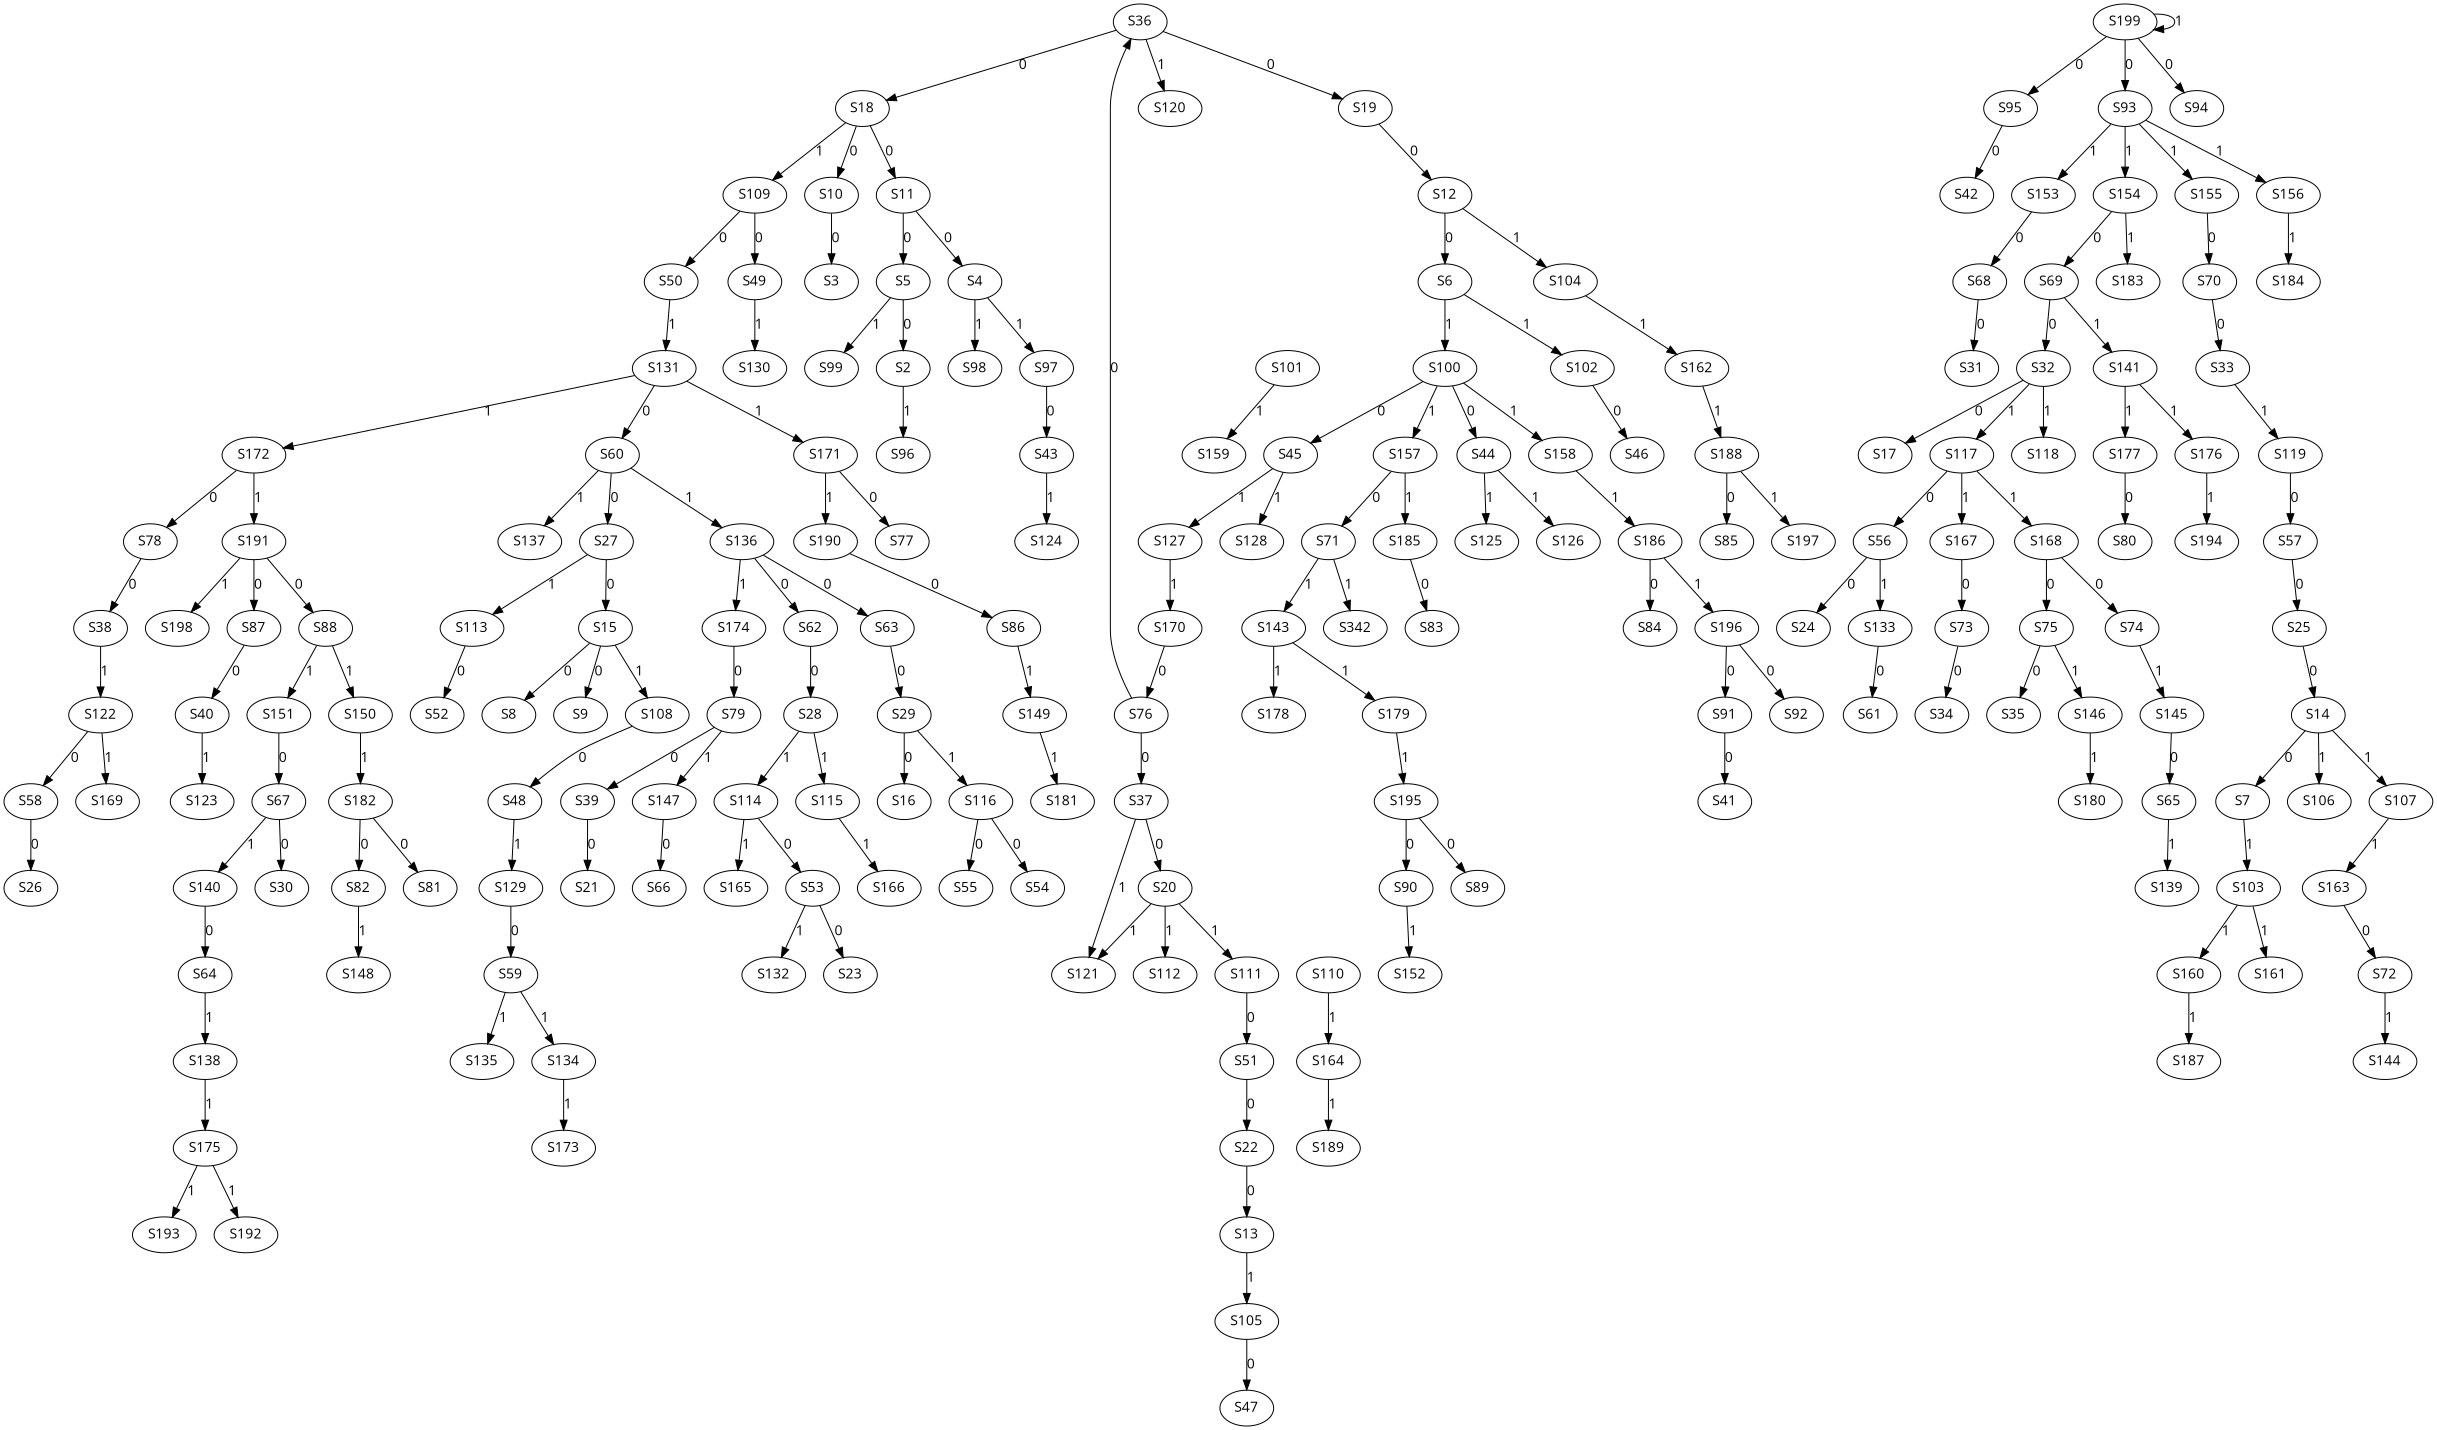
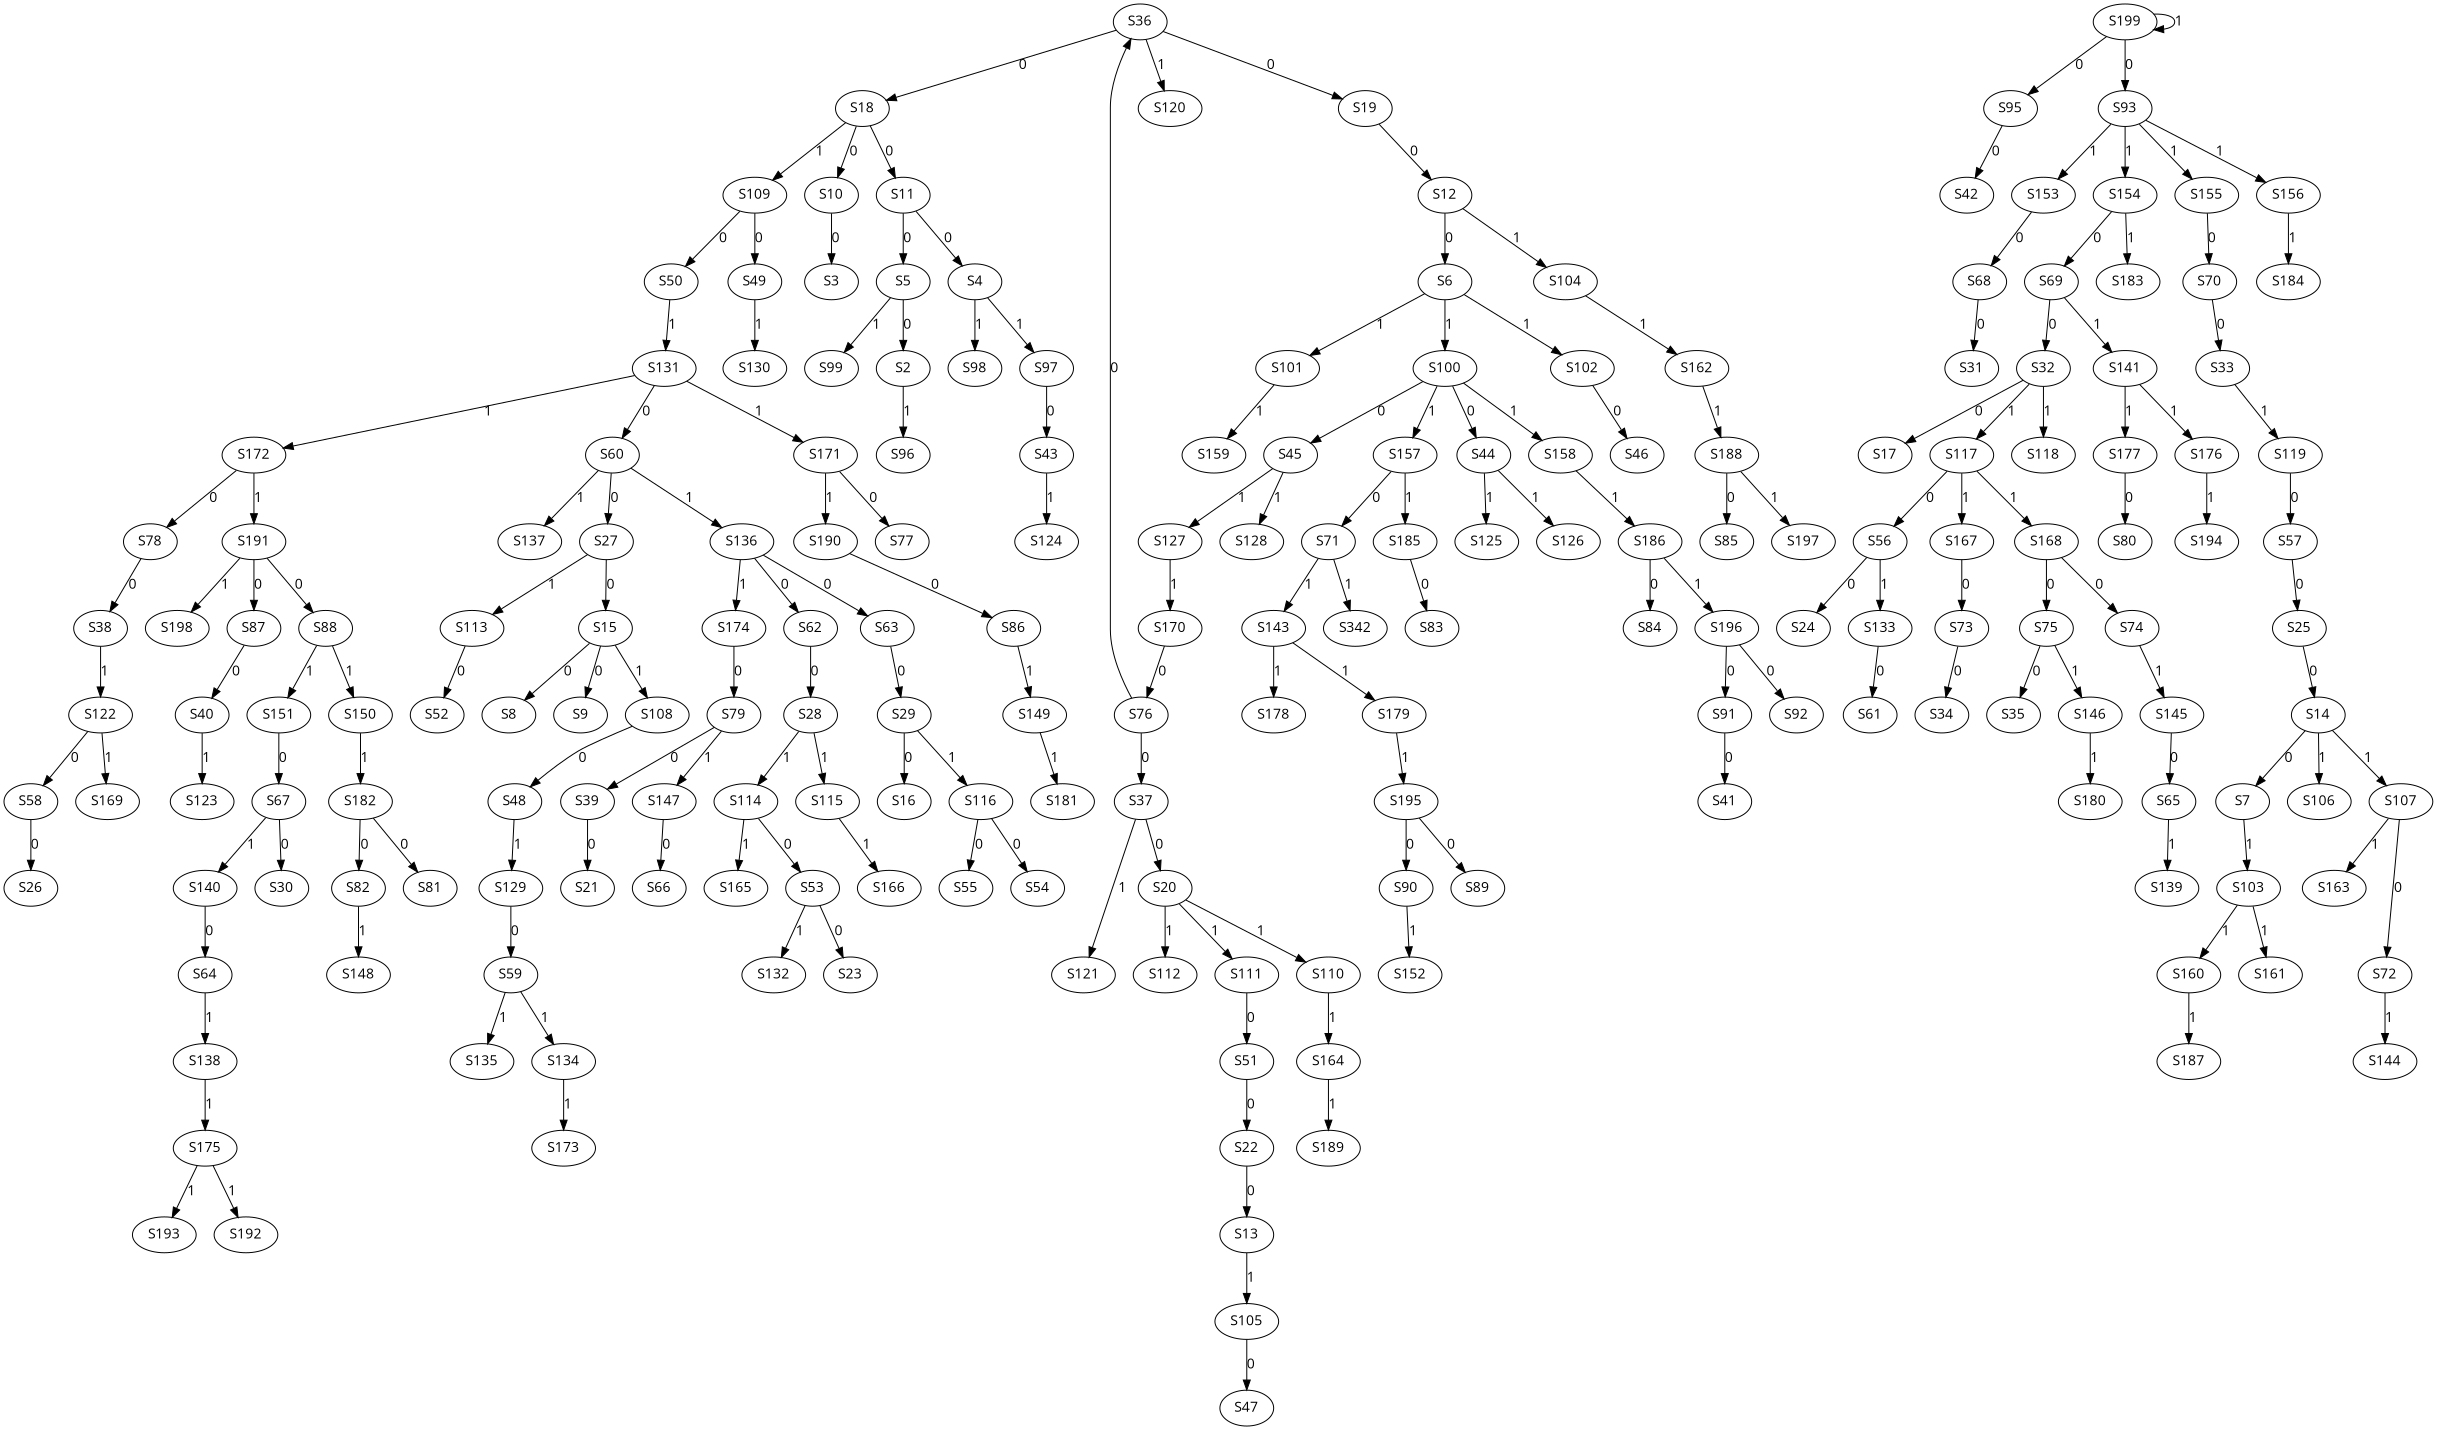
node "S94": removed
edge "S6" -> "S101": added, label "1"
edge "S163" -> "S72": now "S107" -> "S72"
edge "S20" -> "S121": now "S20" -> "S110"
